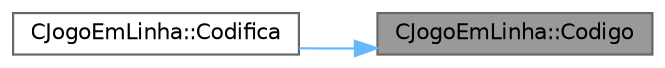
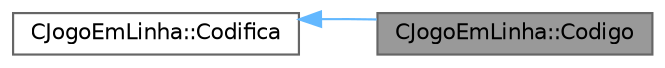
edge "CJogoEmLinha::Codifica" -> "CJogoEmLinha::Codigo": reversed
